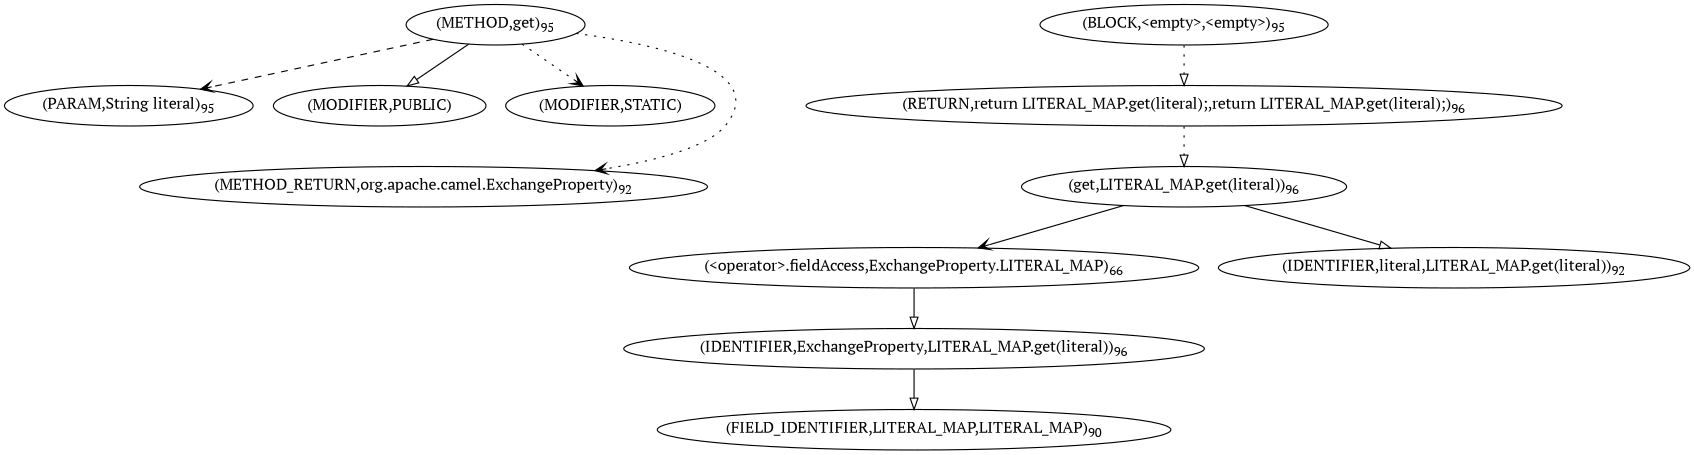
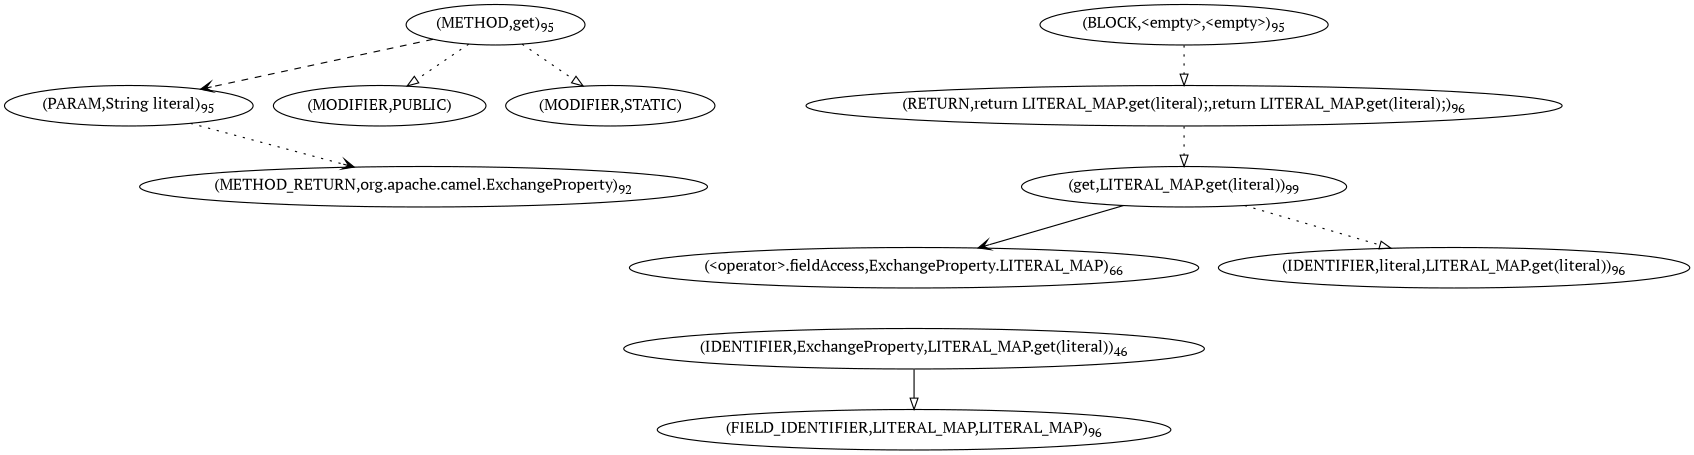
edge "(METHOD,get)" -> "(MODIFIER,PUBLIC)": style solid -> dotted
edge "(METHOD,get)" -> "(MODIFIER,STATIC)": arrowhead vee -> onormal
edge "(METHOD,get)" -> "(METHOD_RETURN,org.apache.camel.ExchangeProperty)": now "(PARAM,String literal)" -> "(METHOD_RETURN,org.apache.camel.ExchangeProperty)"
node "(get,LITERAL_MAP.get(literal))": text "96" -> "99"
edge "(get,LITERAL_MAP.get(literal))" -> "(IDENTIFIER,literal,LITERAL_MAP.get(literal))": style solid -> dotted
node "(IDENTIFIER,literal,LITERAL_MAP.get(literal))": text "92" -> "96"
edge "(<operator>.fieldAccess,ExchangeProperty.LITERAL_MAP)" -> "(IDENTIFIER,ExchangeProperty,LITERAL_MAP.get(literal))": removed
node "(IDENTIFIER,ExchangeProperty,LITERAL_MAP.get(literal))": text "96" -> "46"
node "(FIELD_IDENTIFIER,LITERAL_MAP,LITERAL_MAP)": text "90" -> "96"
